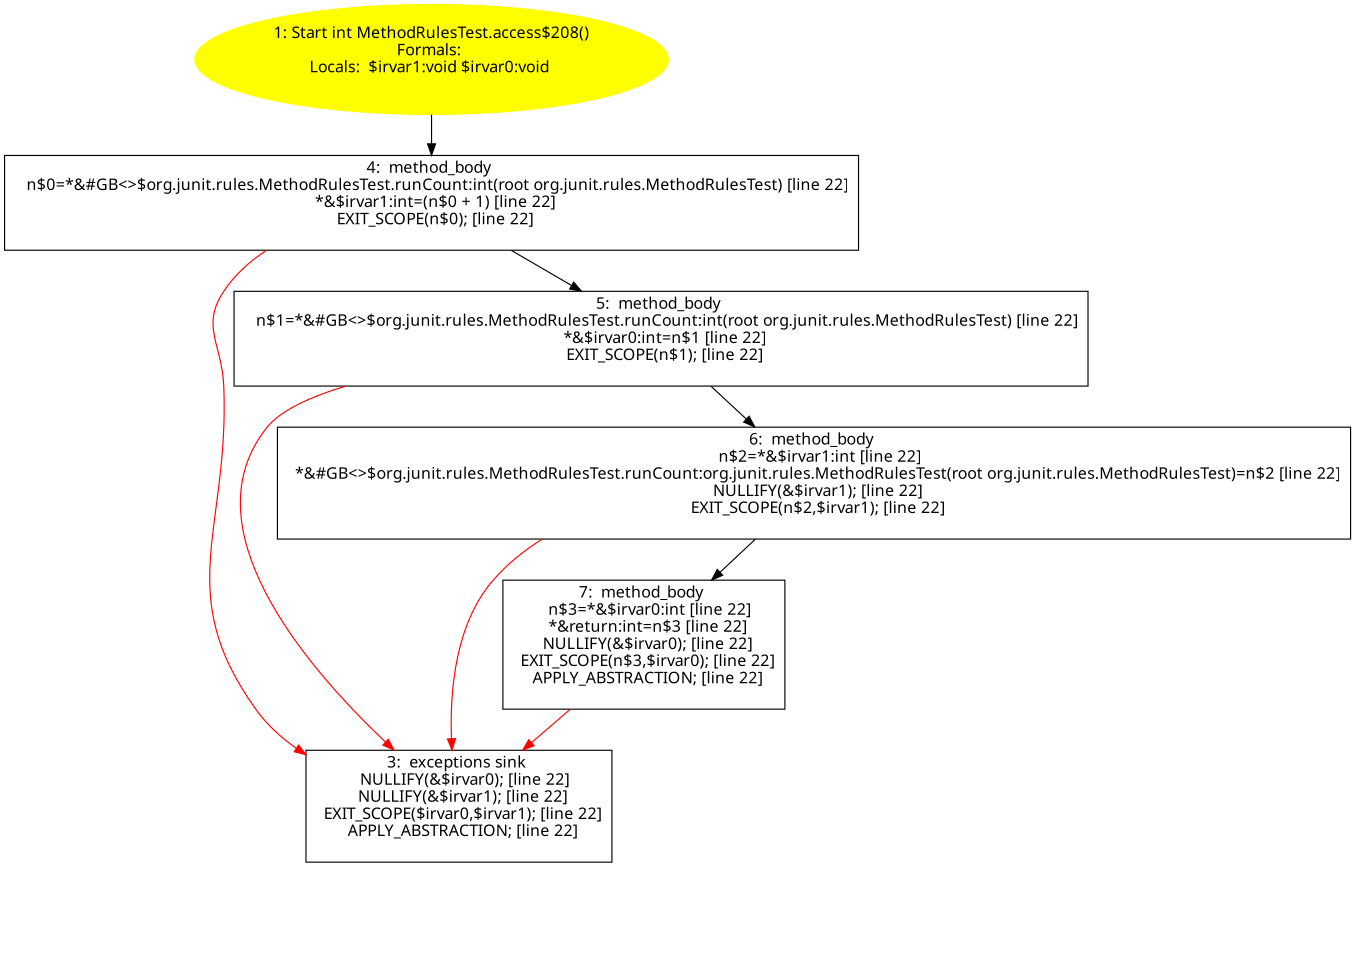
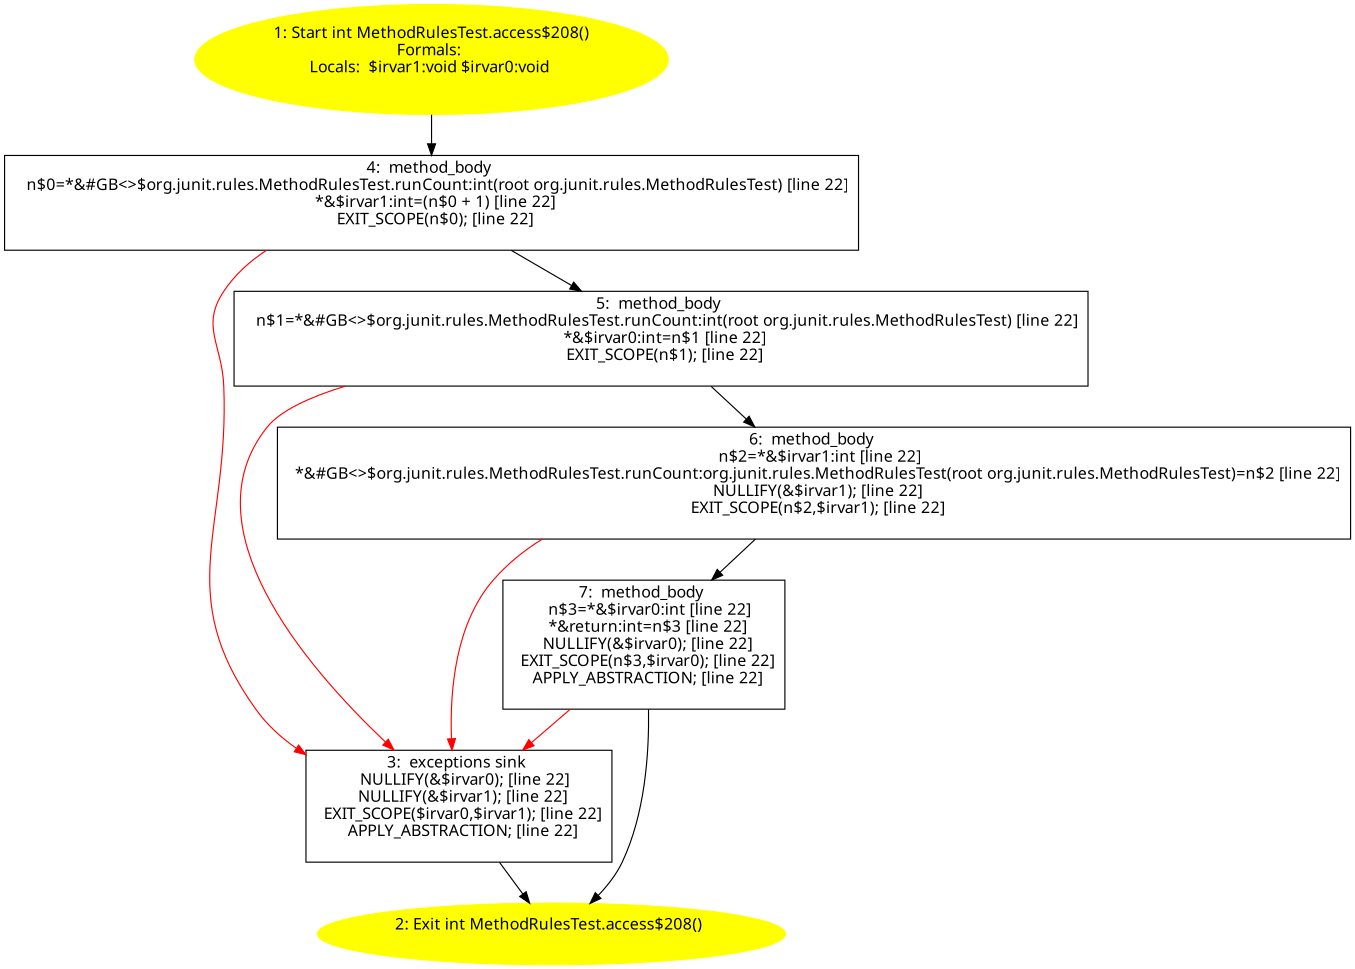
node "2: Exit int MethodRulesTest.access$208()": added
